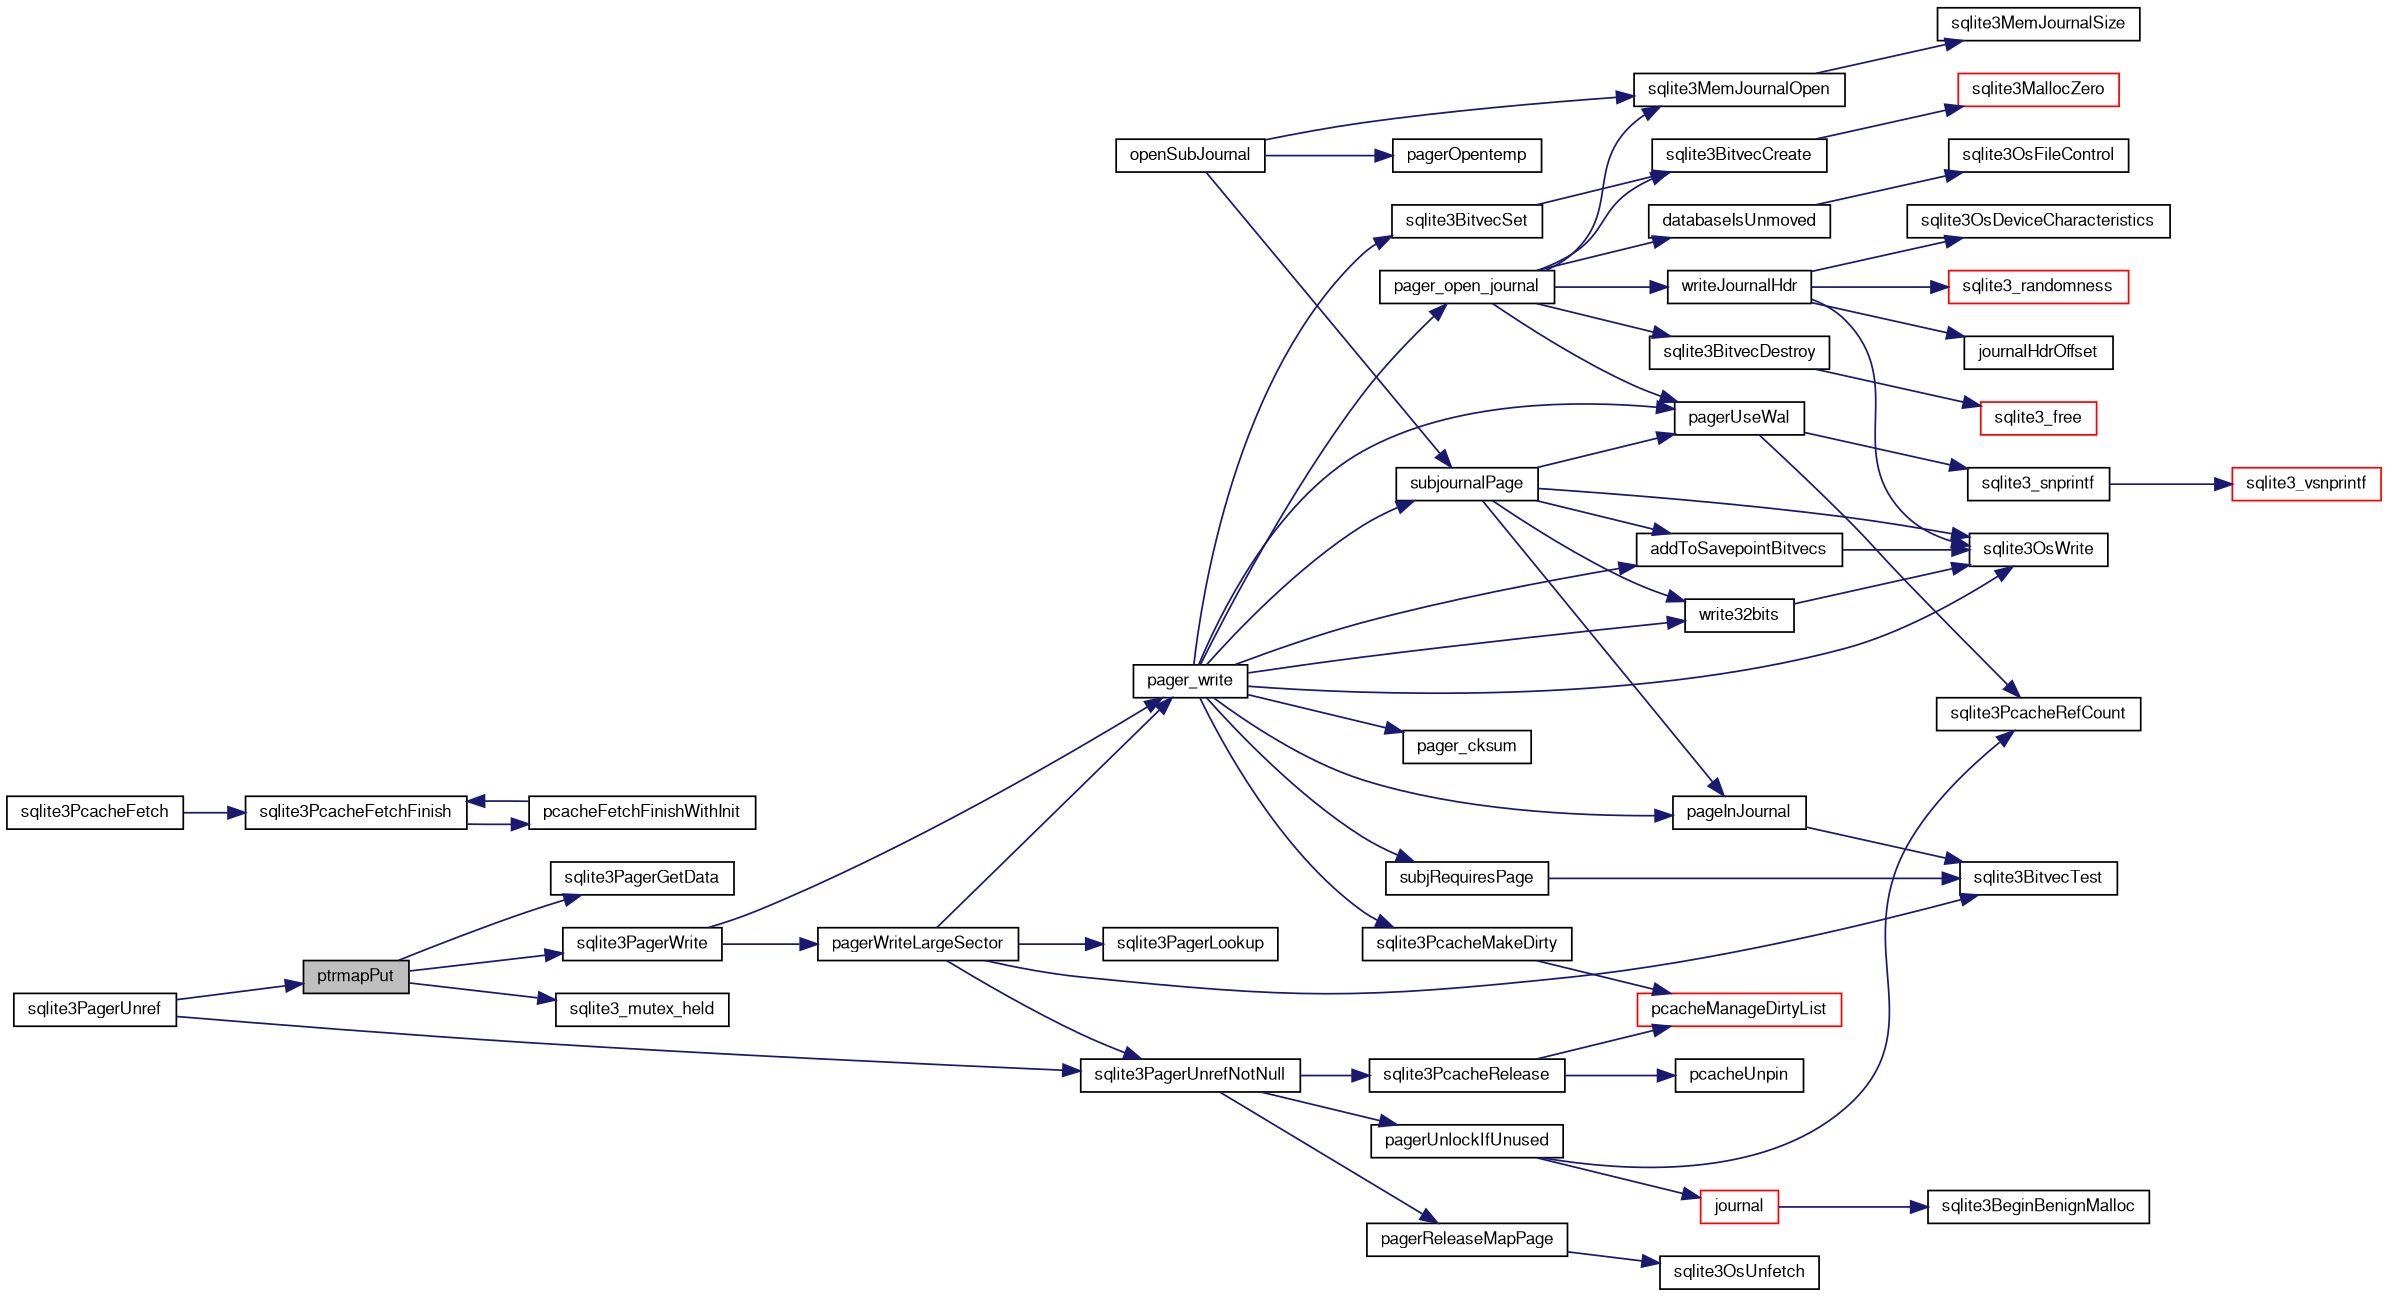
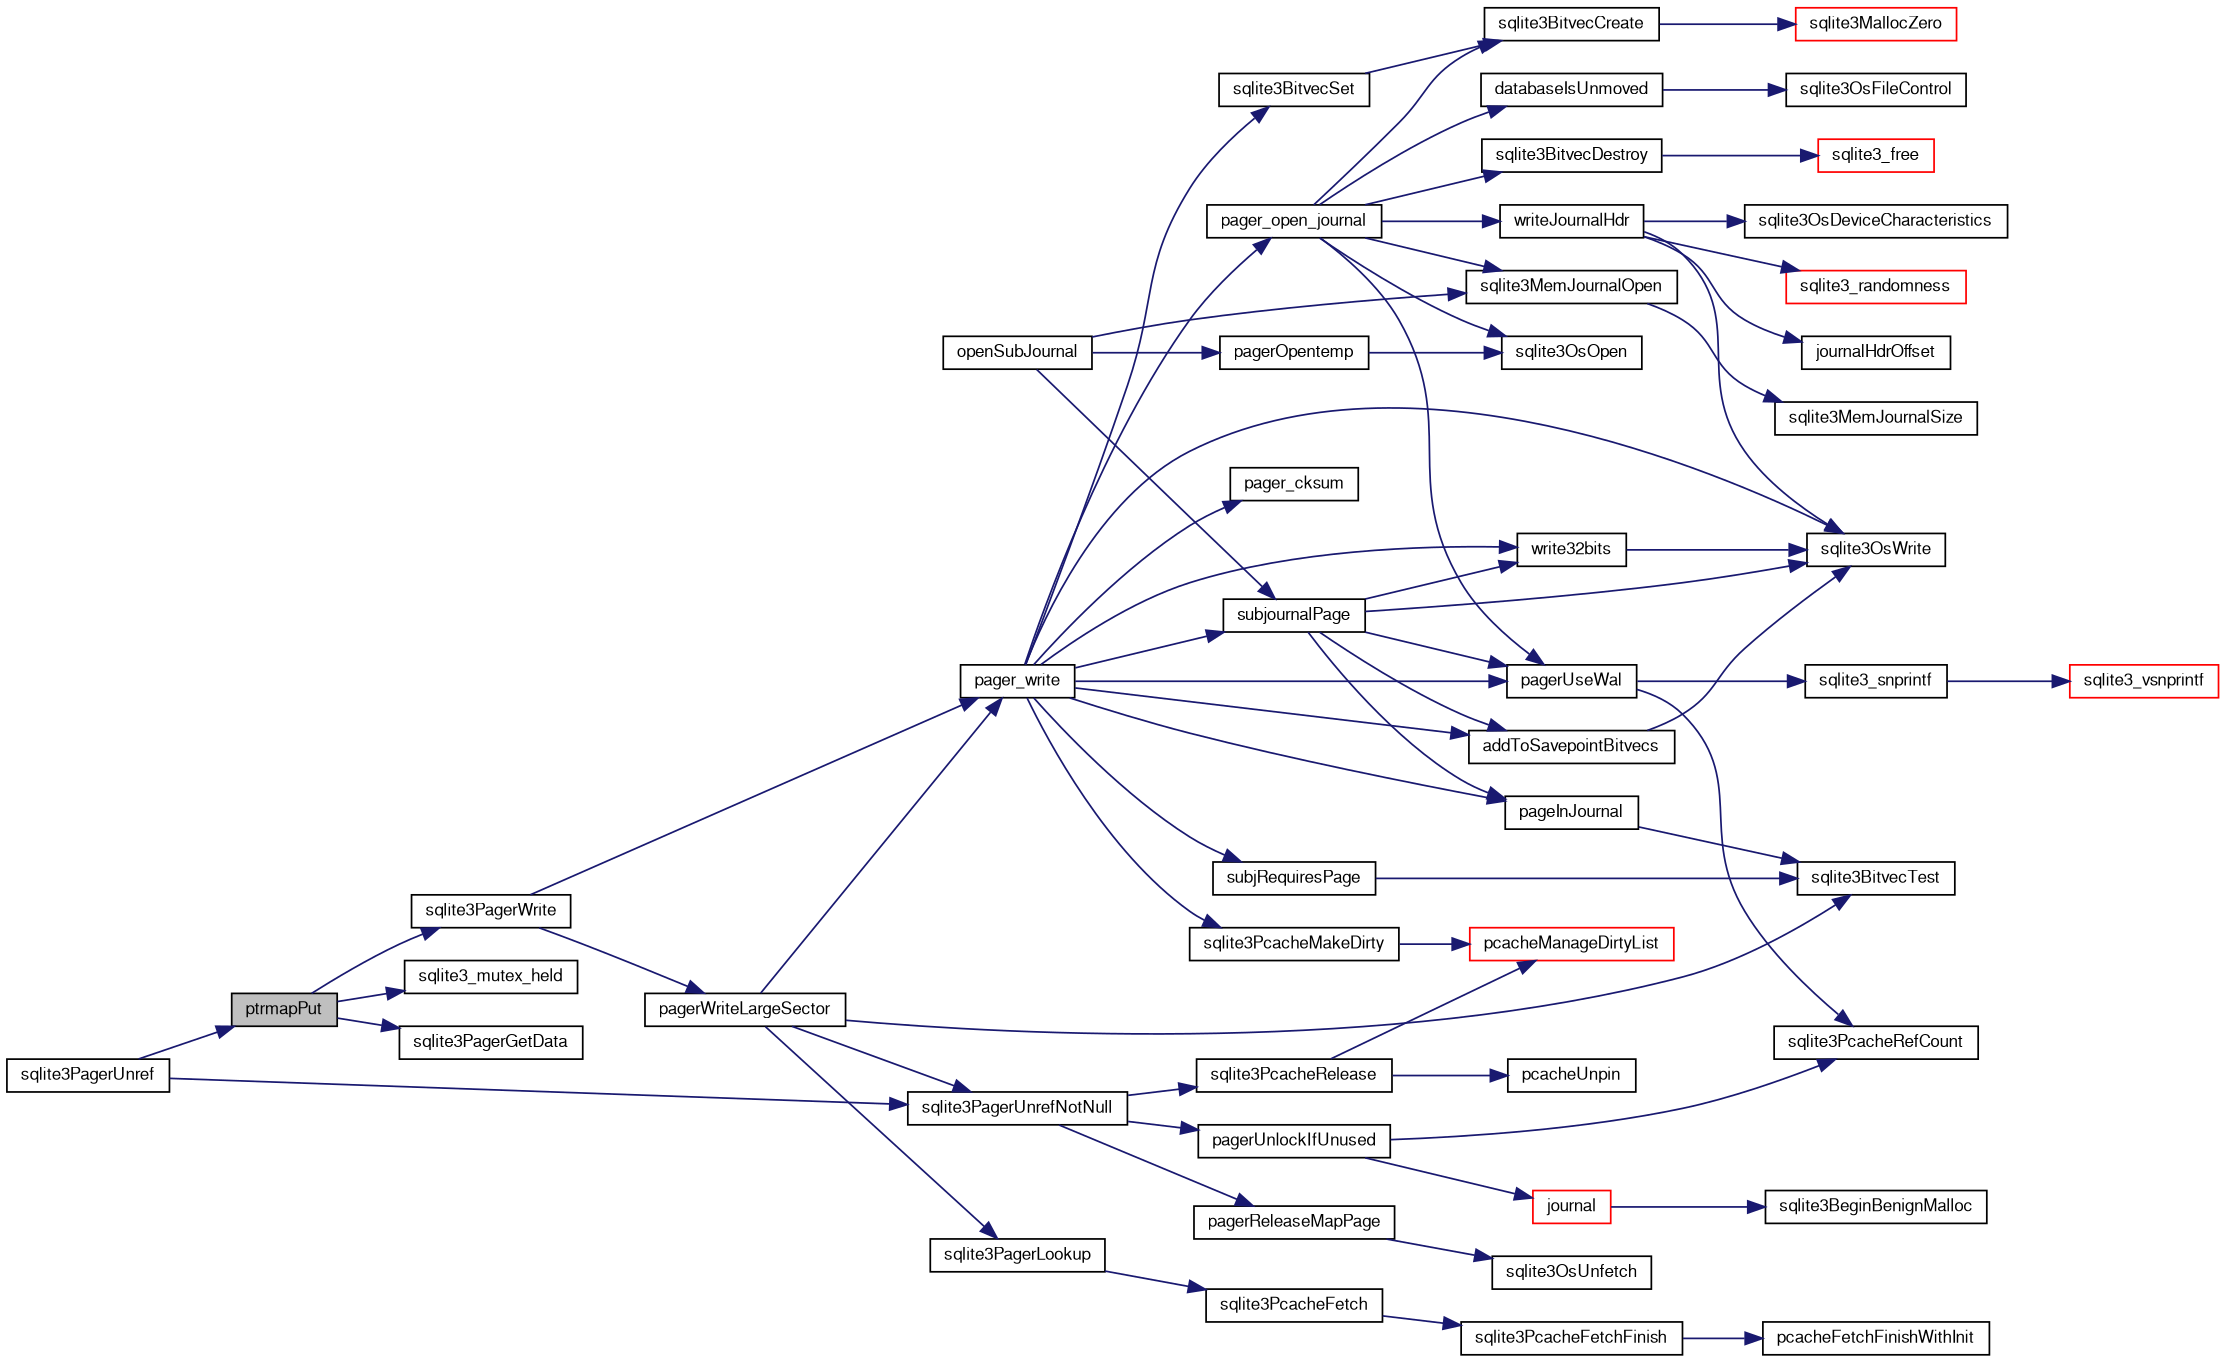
node "sqlite3OsOpen": added
edge "pcacheFetchFinishWithInit" -> "sqlite3PcacheFetchFinish": removed
edge "sqlite3PagerLookup" -> "sqlite3PcacheFetch": added
